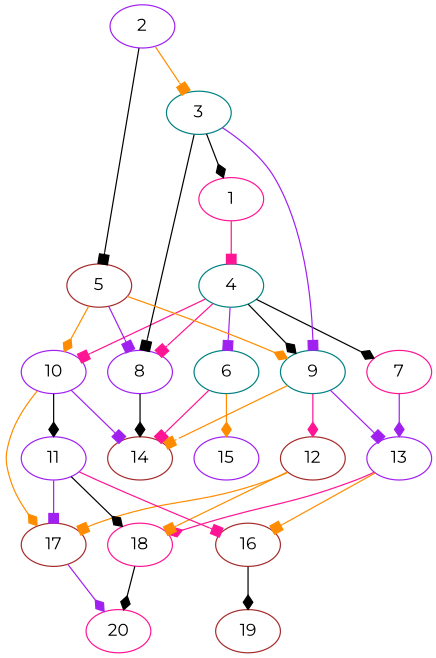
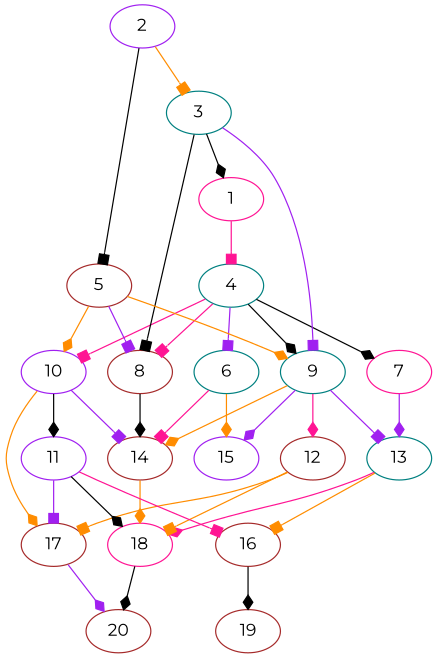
node "8": color purple -> brown
edge "9" -> "15": added
edge "9" -> "14": arrowhead box -> diamond
node "13": color purple -> teal
edge "14" -> "18": added
node "20": color deeppink -> brown
